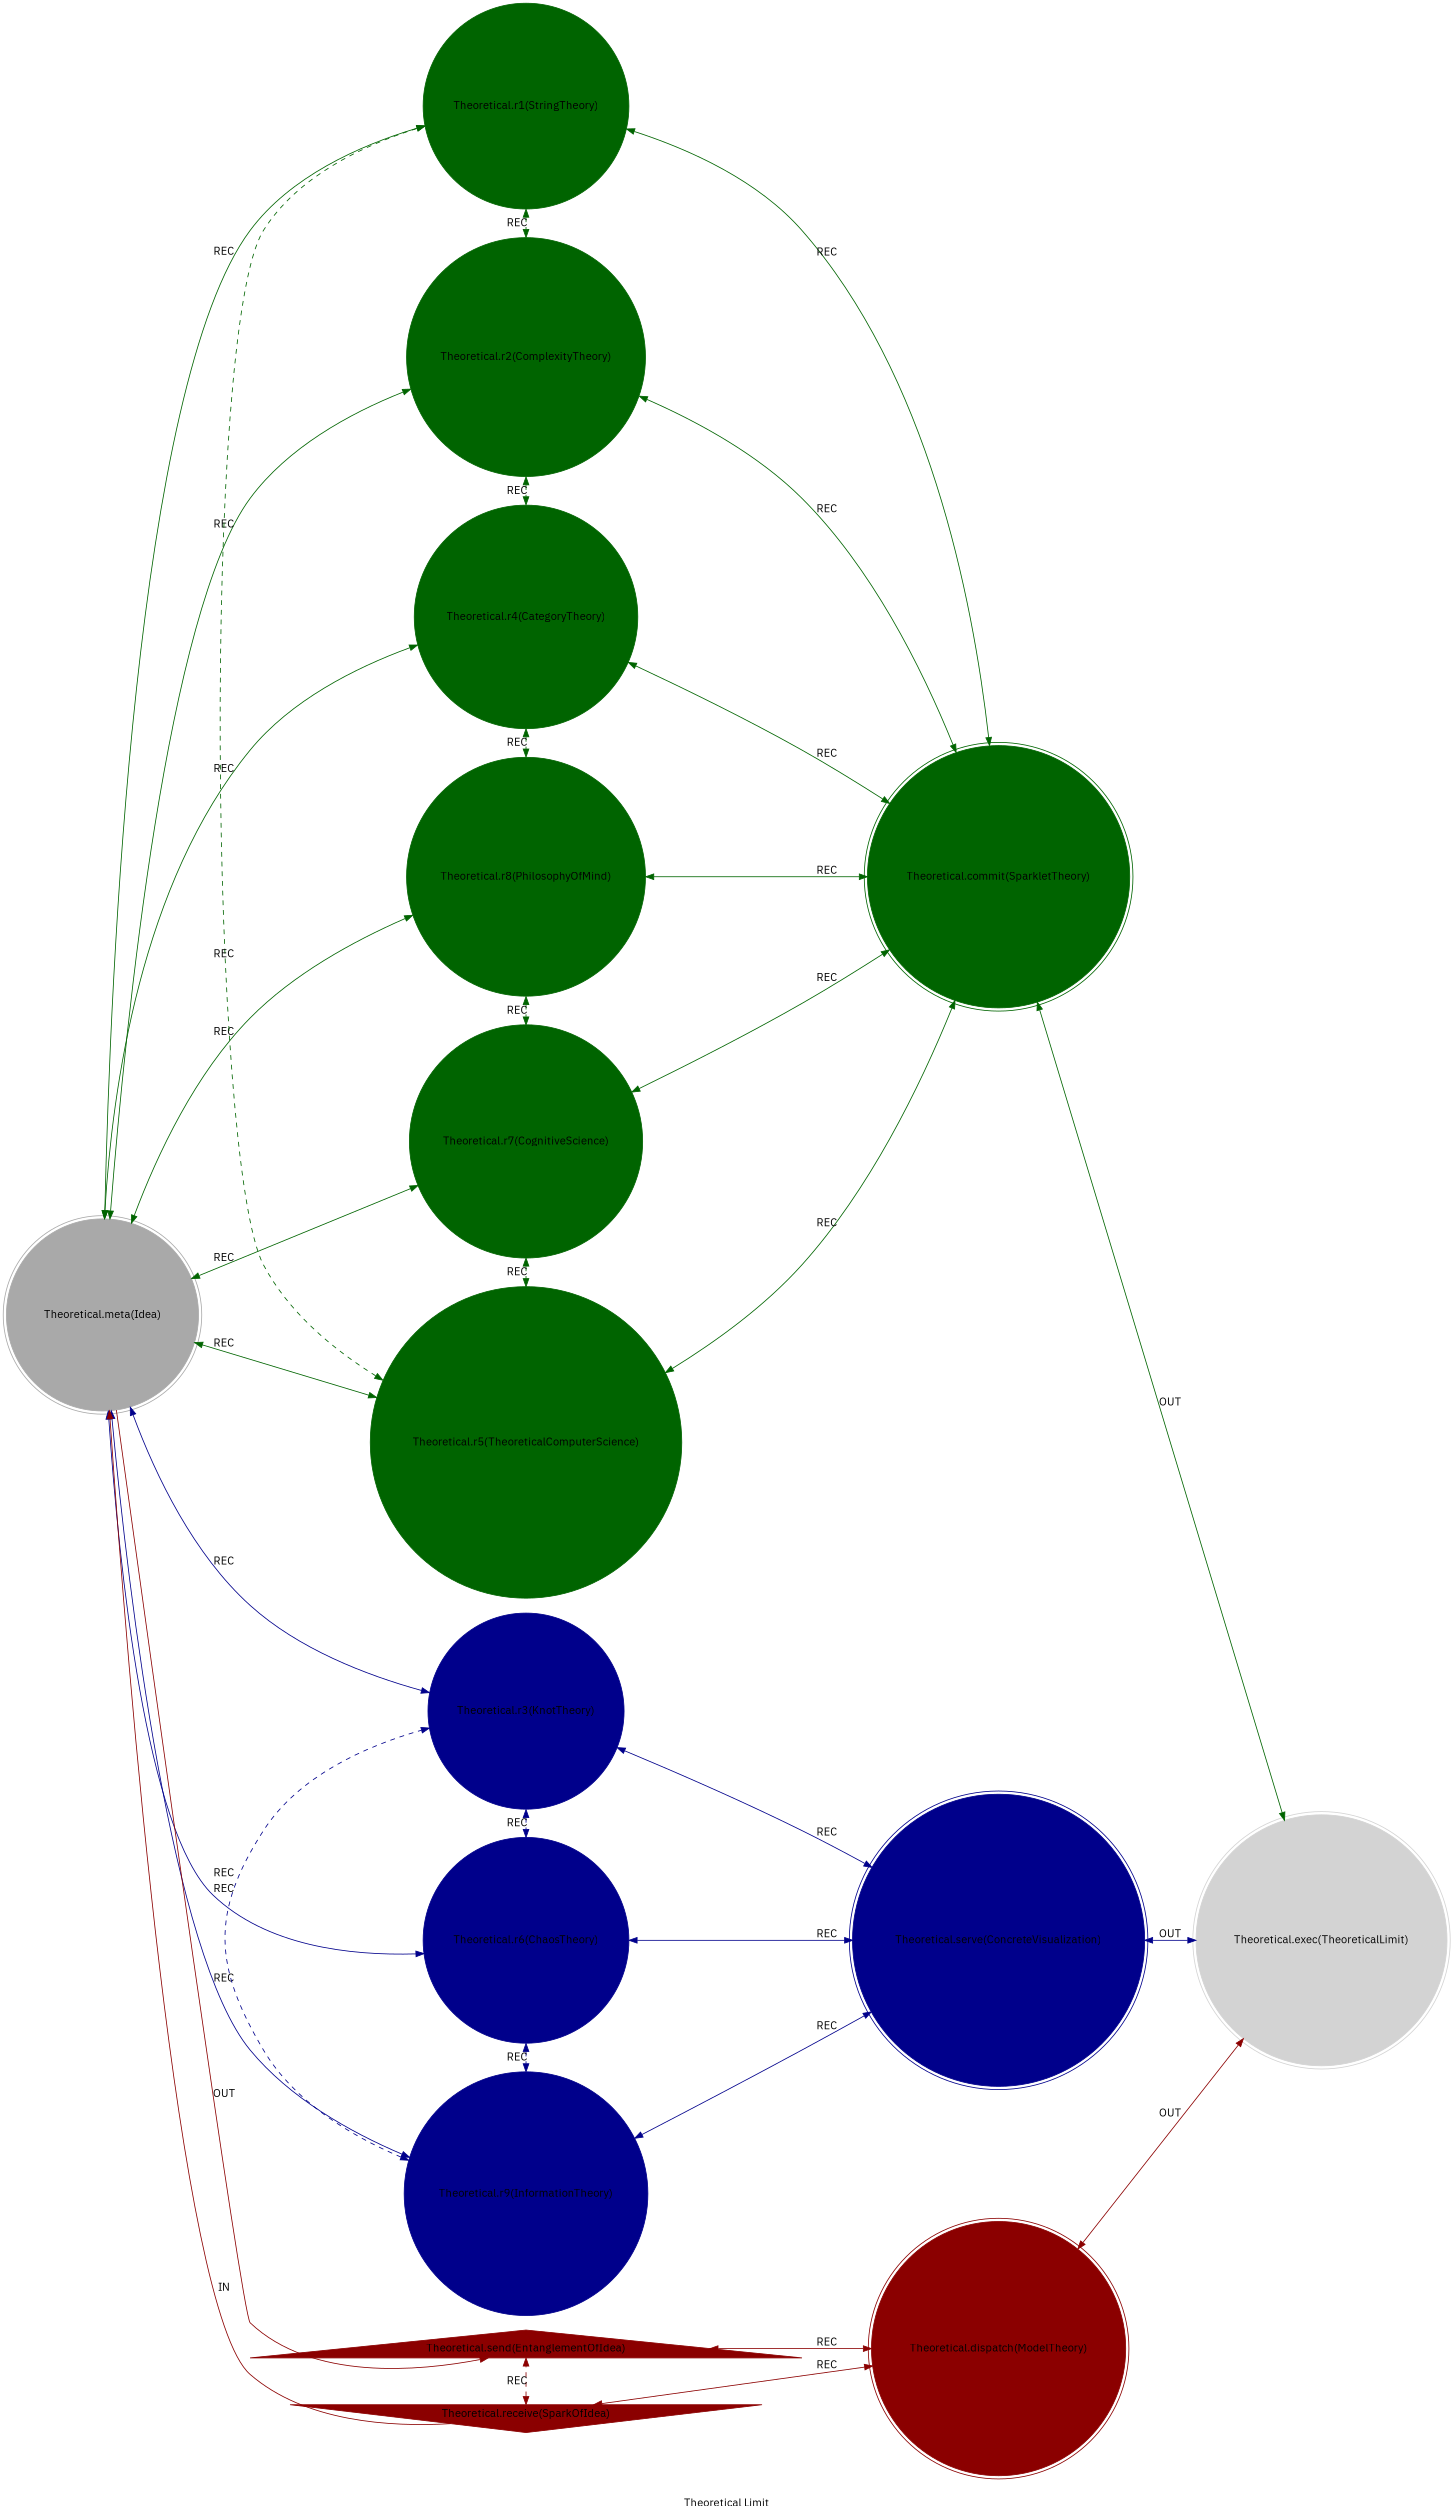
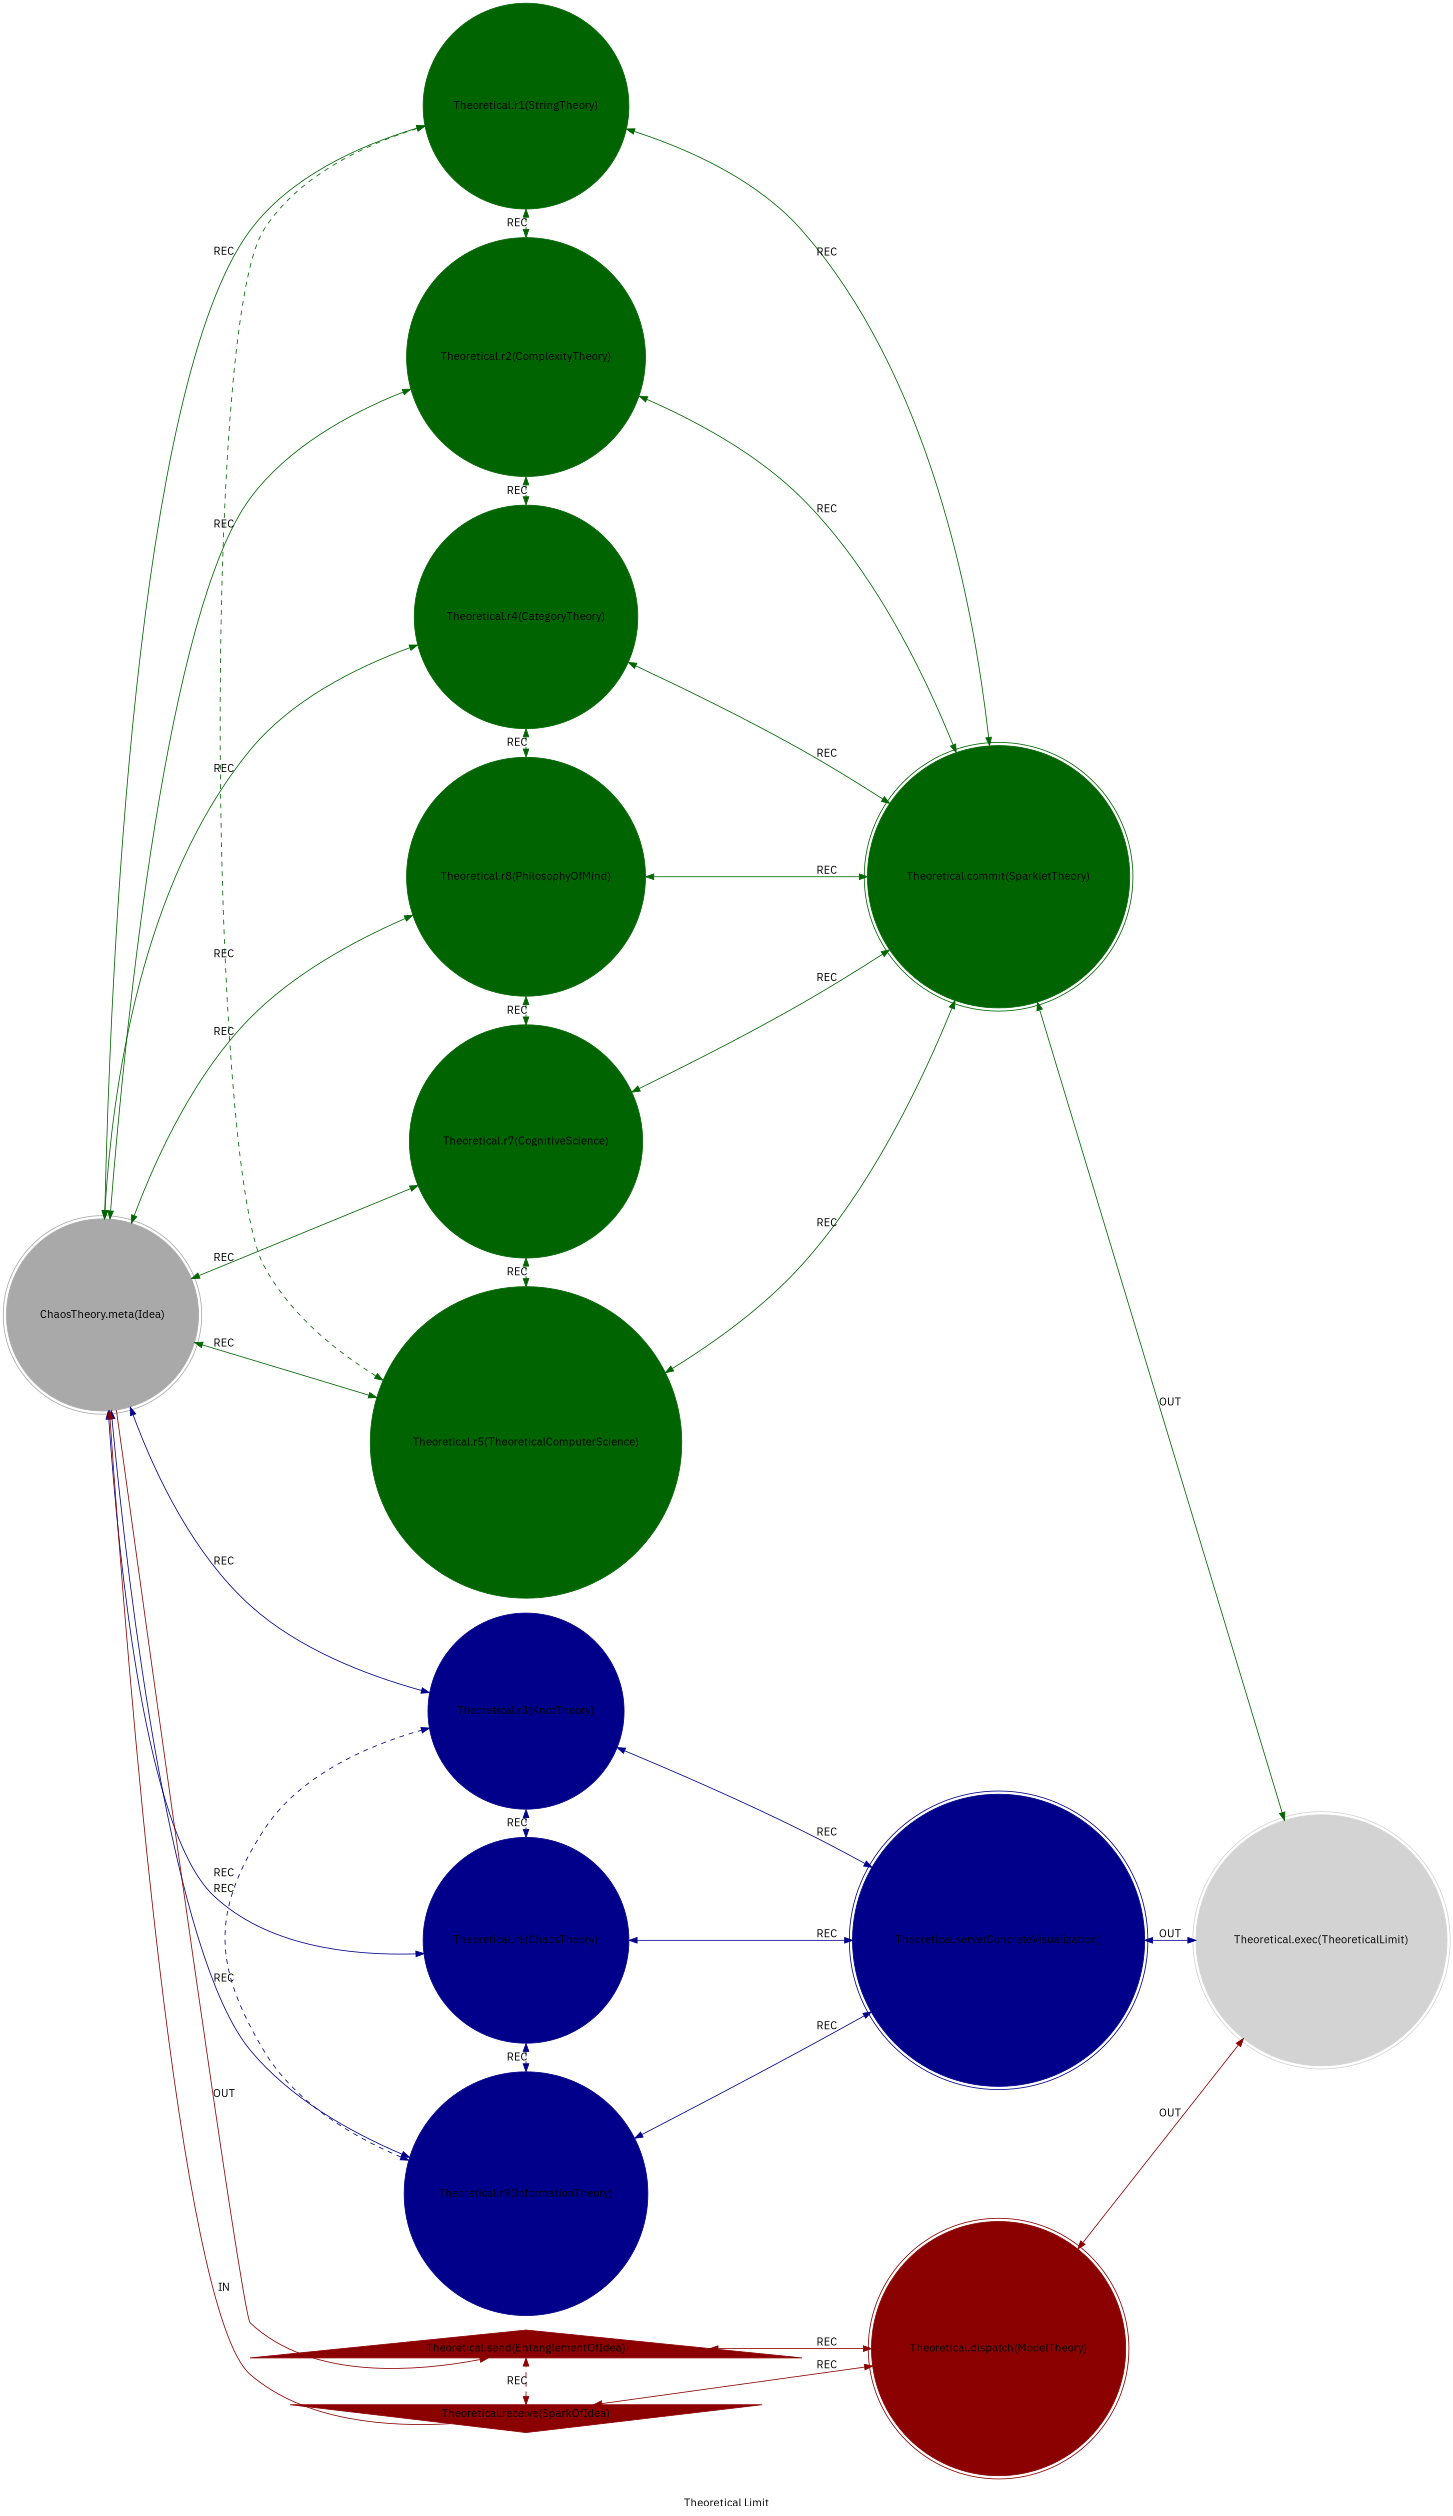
node "Theoretical.meta(Idea)": label "Theoretical.meta(Idea)" -> "ChaosTheory.meta(Idea)"
